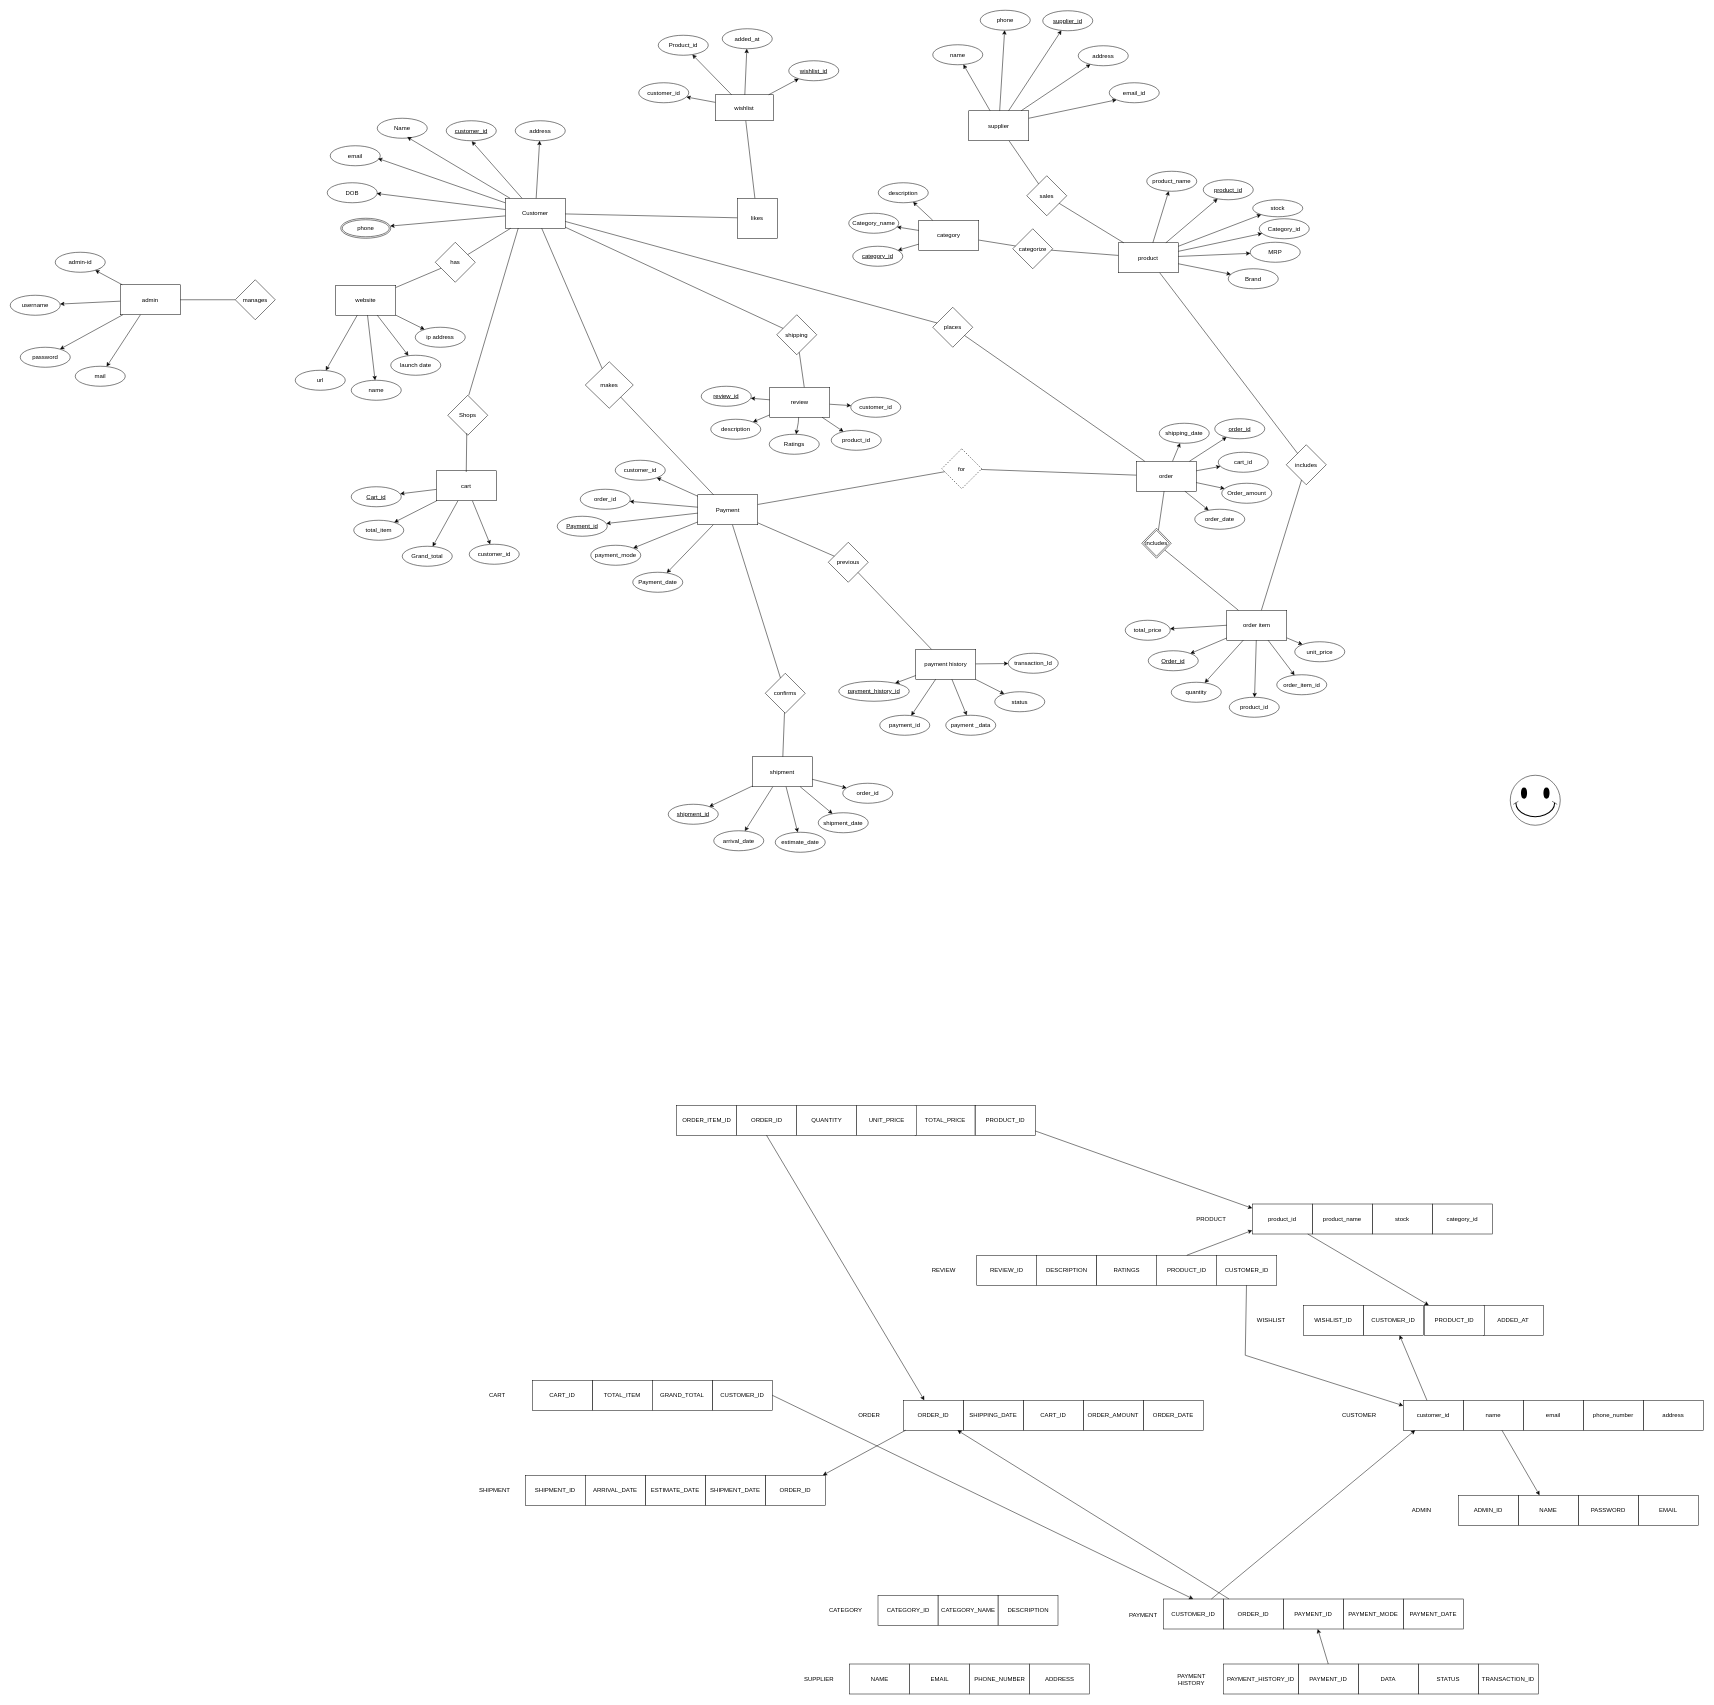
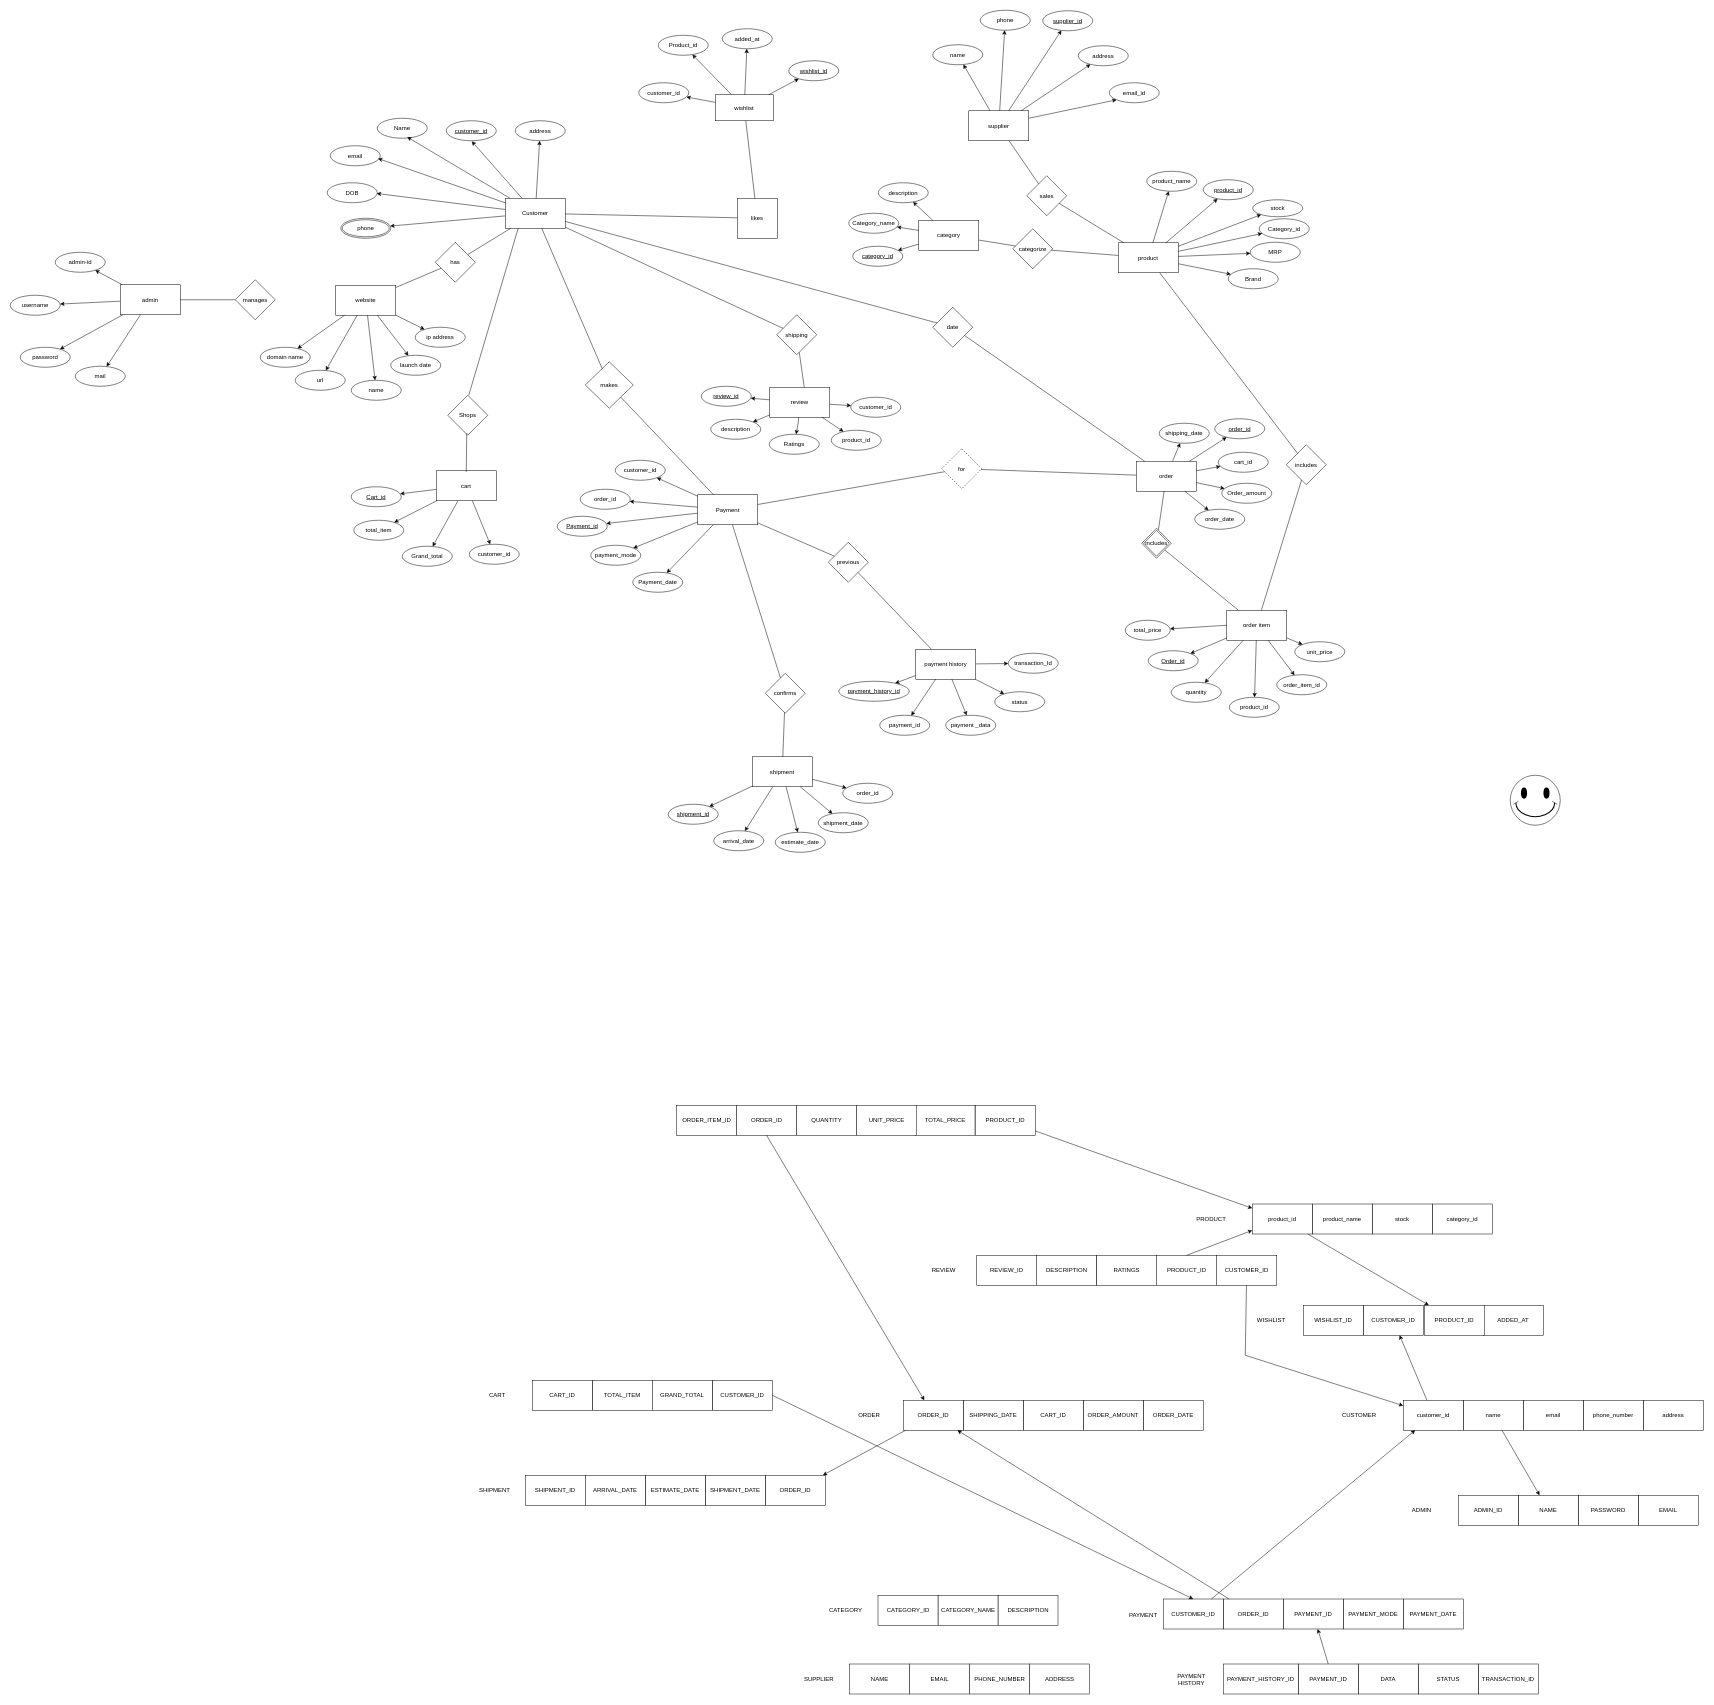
node "places": label "places" -> "date"
edge "website" -> "domain name": added
node "domain name": added
